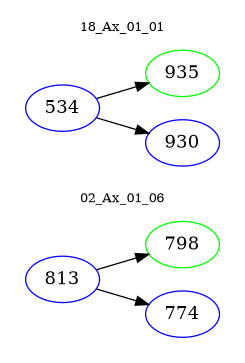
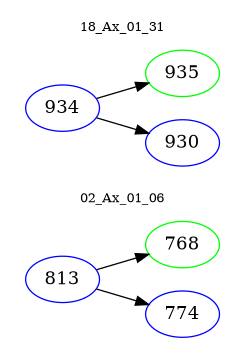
cluster "18_Ax_01_01": label "18_Ax_01_01" -> "18_Ax_01_31"
node "534": label "534" -> "934"
node "798": label "798" -> "768"
